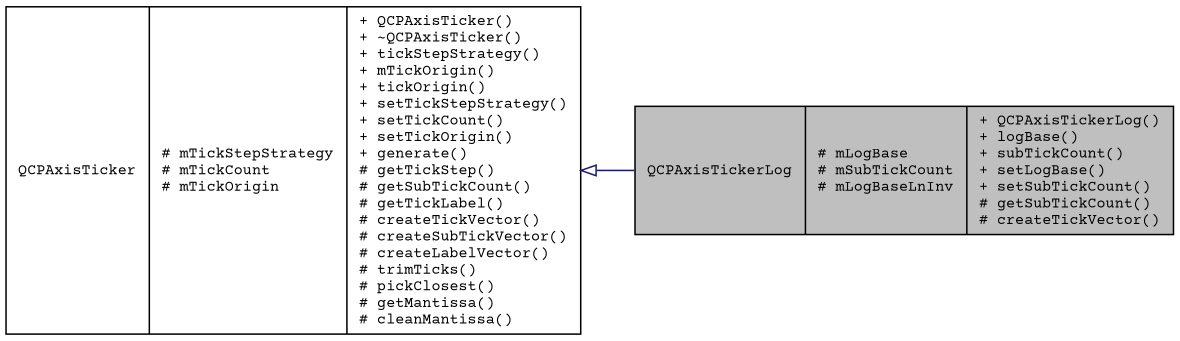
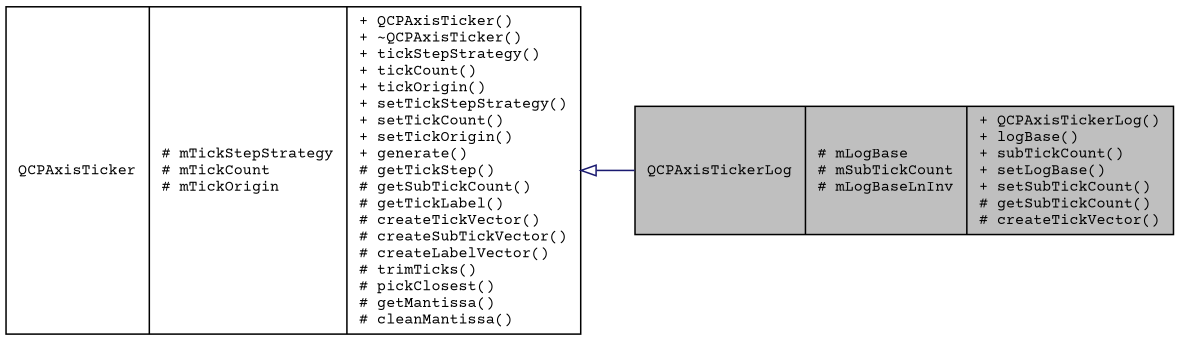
node "QCPAxisTicker": text "+ mTickOrigin()" -> "+ tickCount()"
